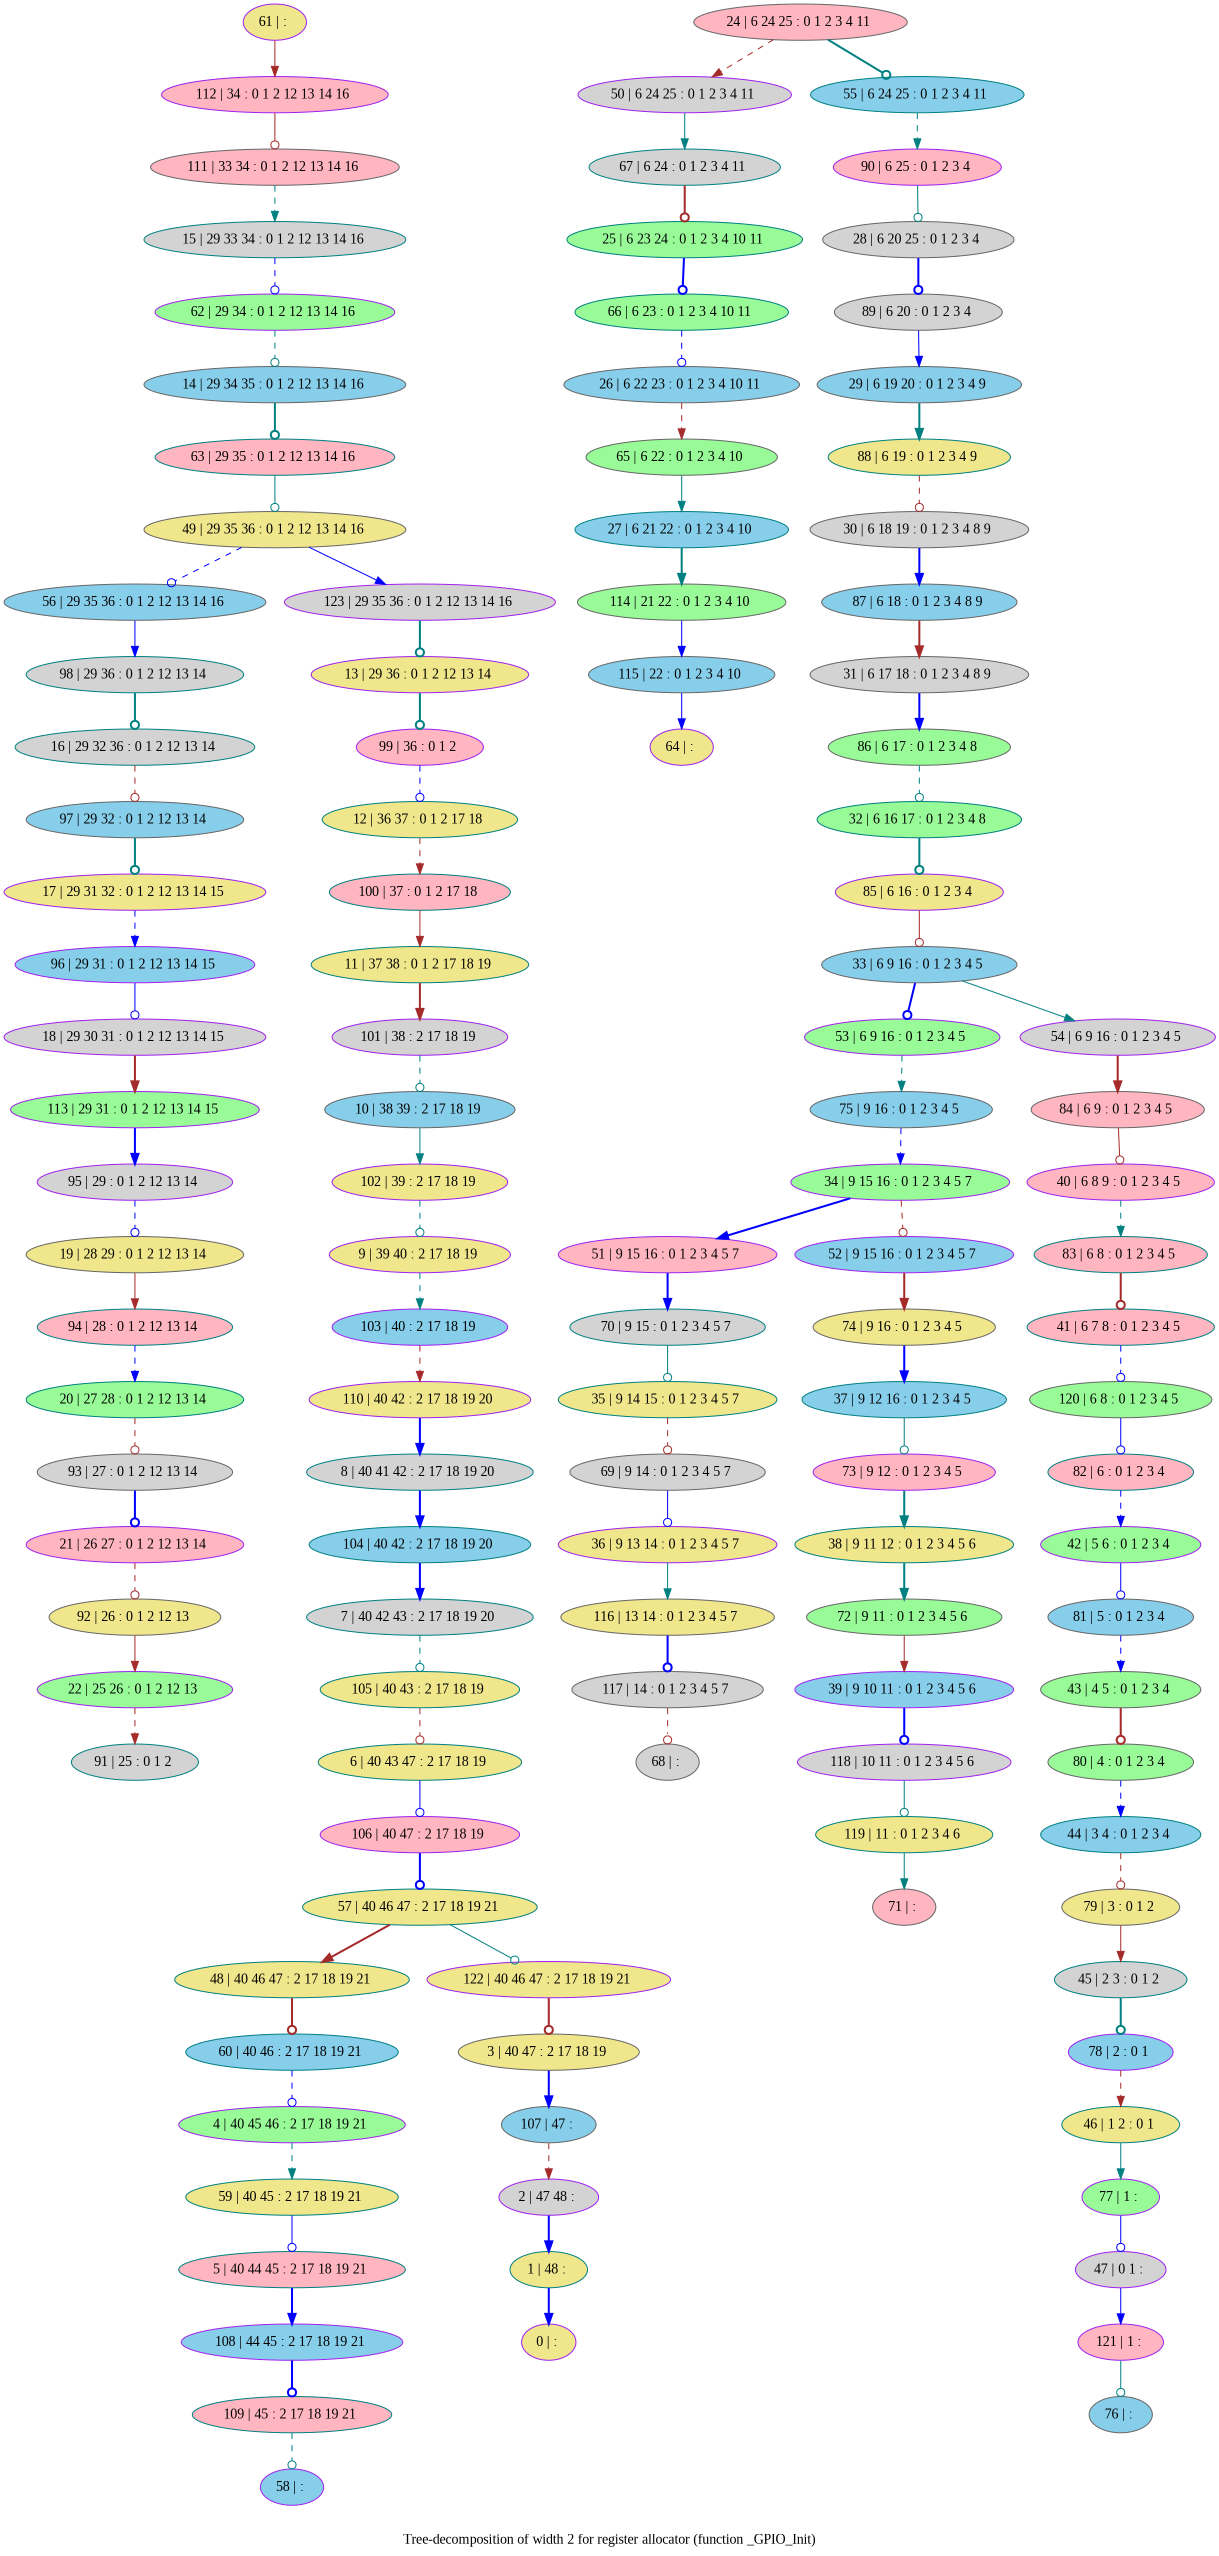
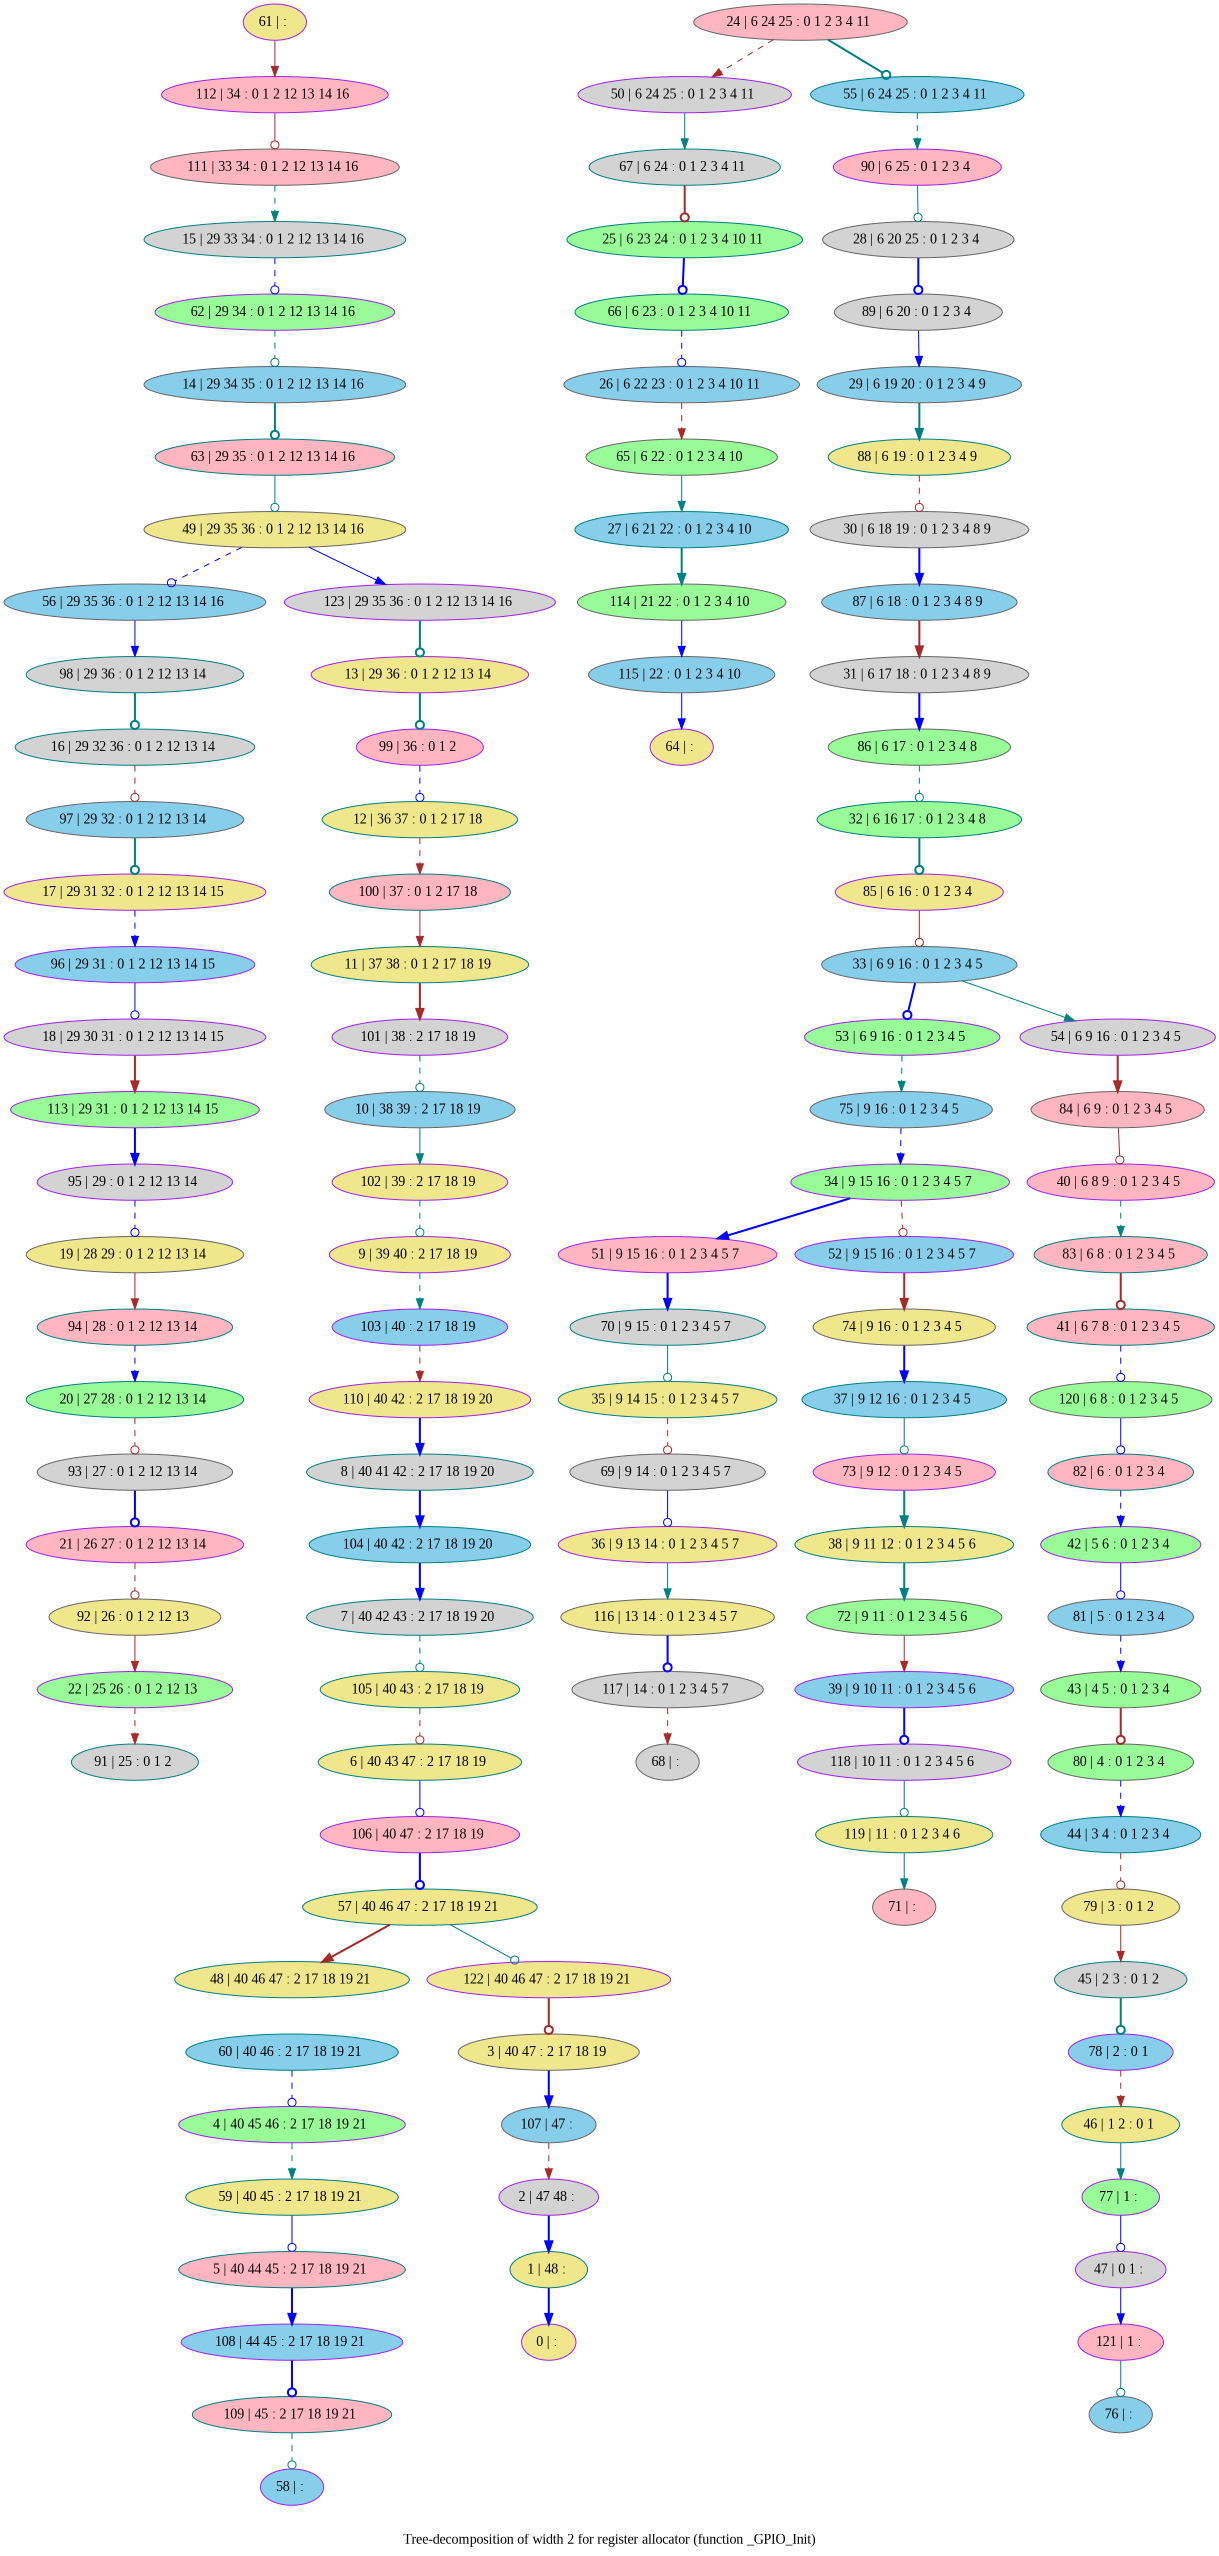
edge "117 | 14 : 0 1 2 3 4 5 7" -> "68 | :": arrowhead odot -> normal
edge "48 | 40 46 47 : 2 17 18 19 21" -> "60 | 40 46 : 2 17 18 19 21": removed
